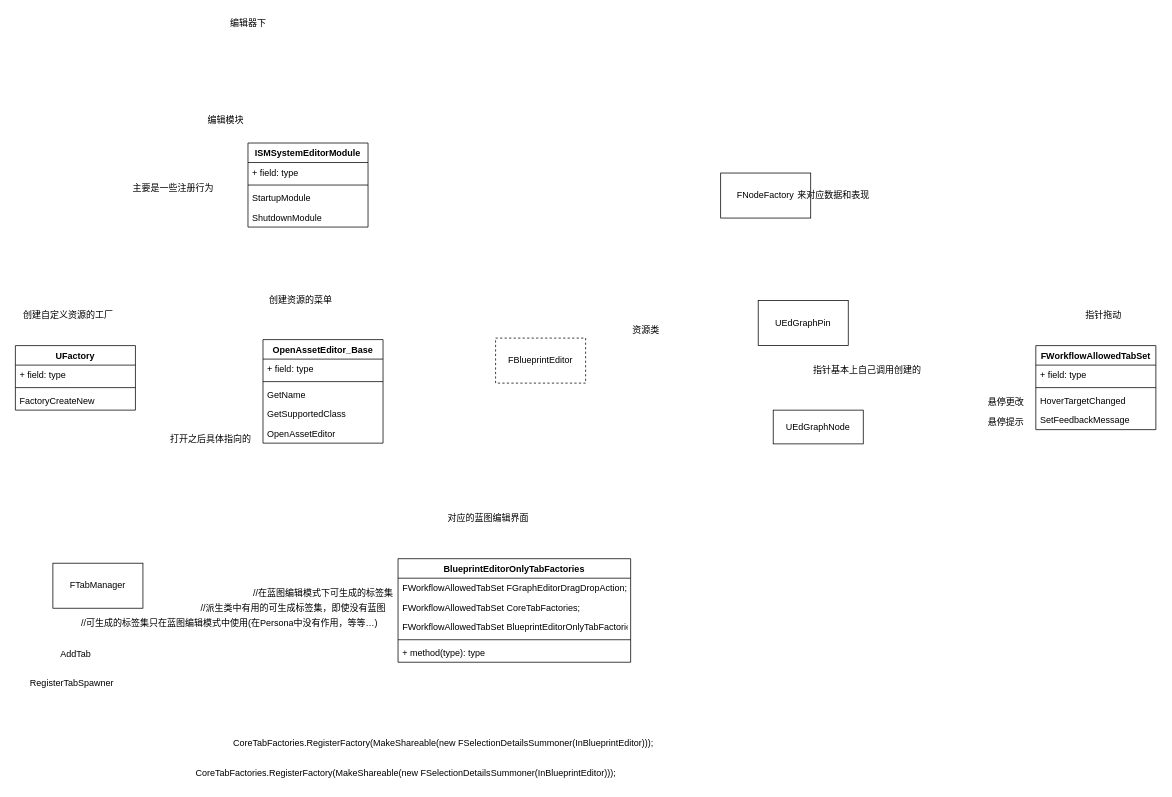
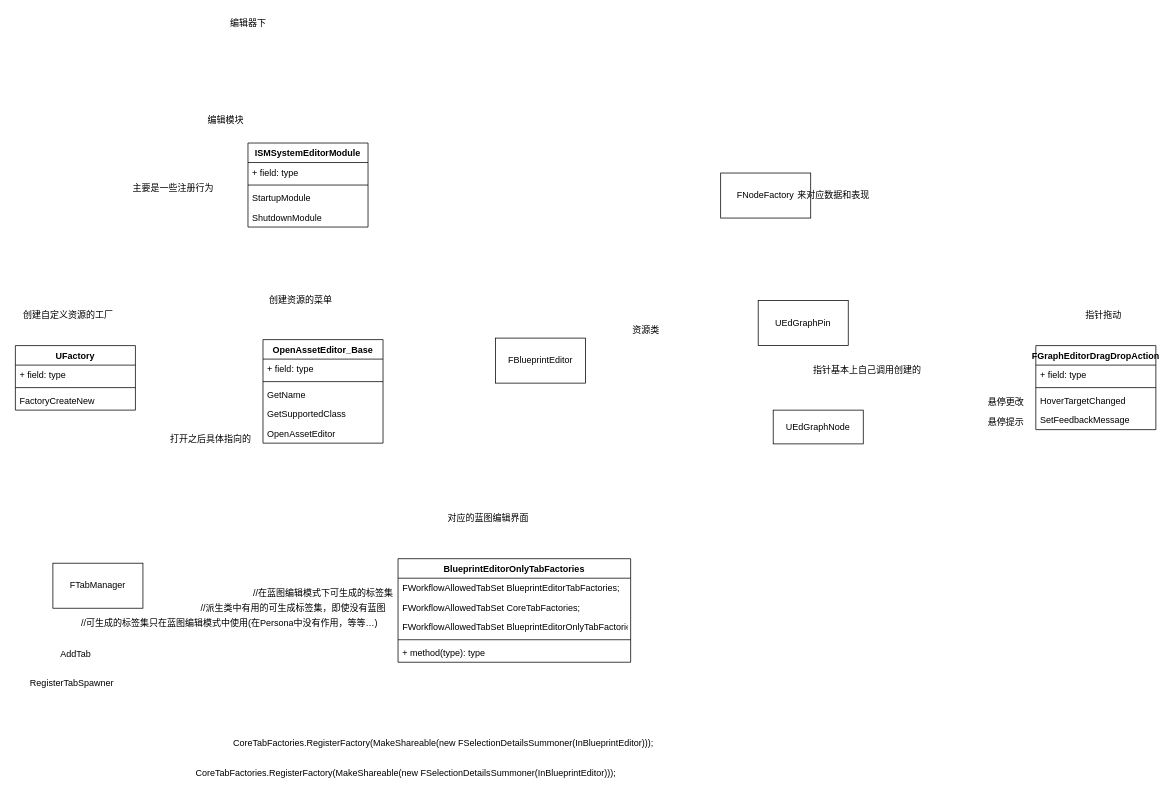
node "FWorkflowAllowedTabSet": label "FWorkflowAllowedTabSet" -> "FGraphEditorDragDropAction"
node "FBlueprintEditor": style dashed -> solid
node "FWorkflowAllowedTabSet FGraphEditorDragDropAction;": label "FWorkflowAllowedTabSet FGraphEditorDragDropAction;" -> "FWorkflowAllowedTabSet BlueprintEditorTabFactories;"
